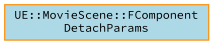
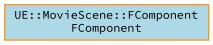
node "UE::MovieScene::FComponent DetachParams": label "UE::MovieScene::FComponent DetachParams" -> "UE::MovieScene::FComponent FComponent"
